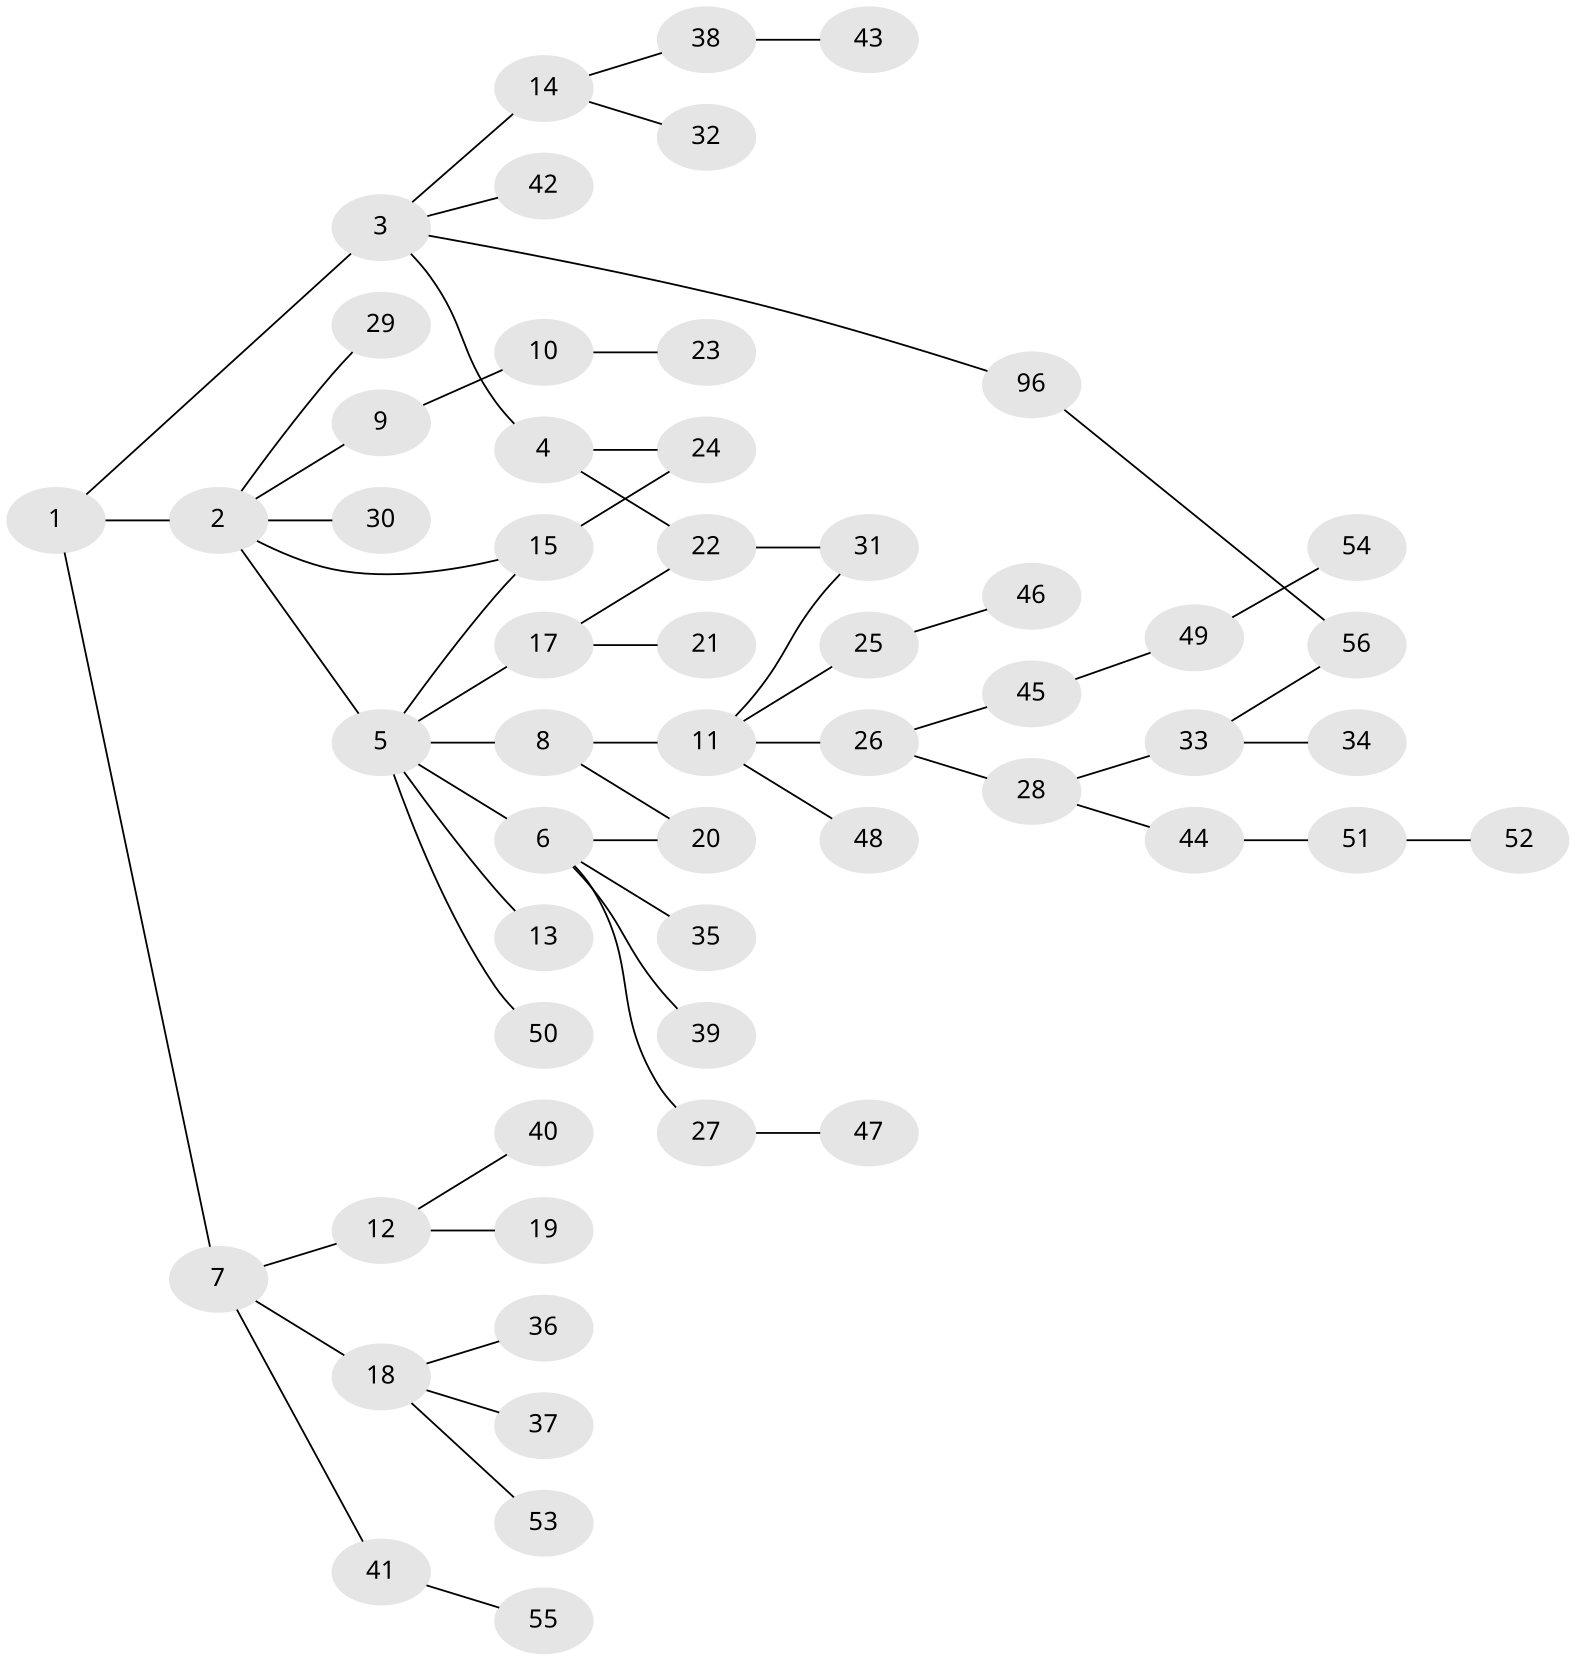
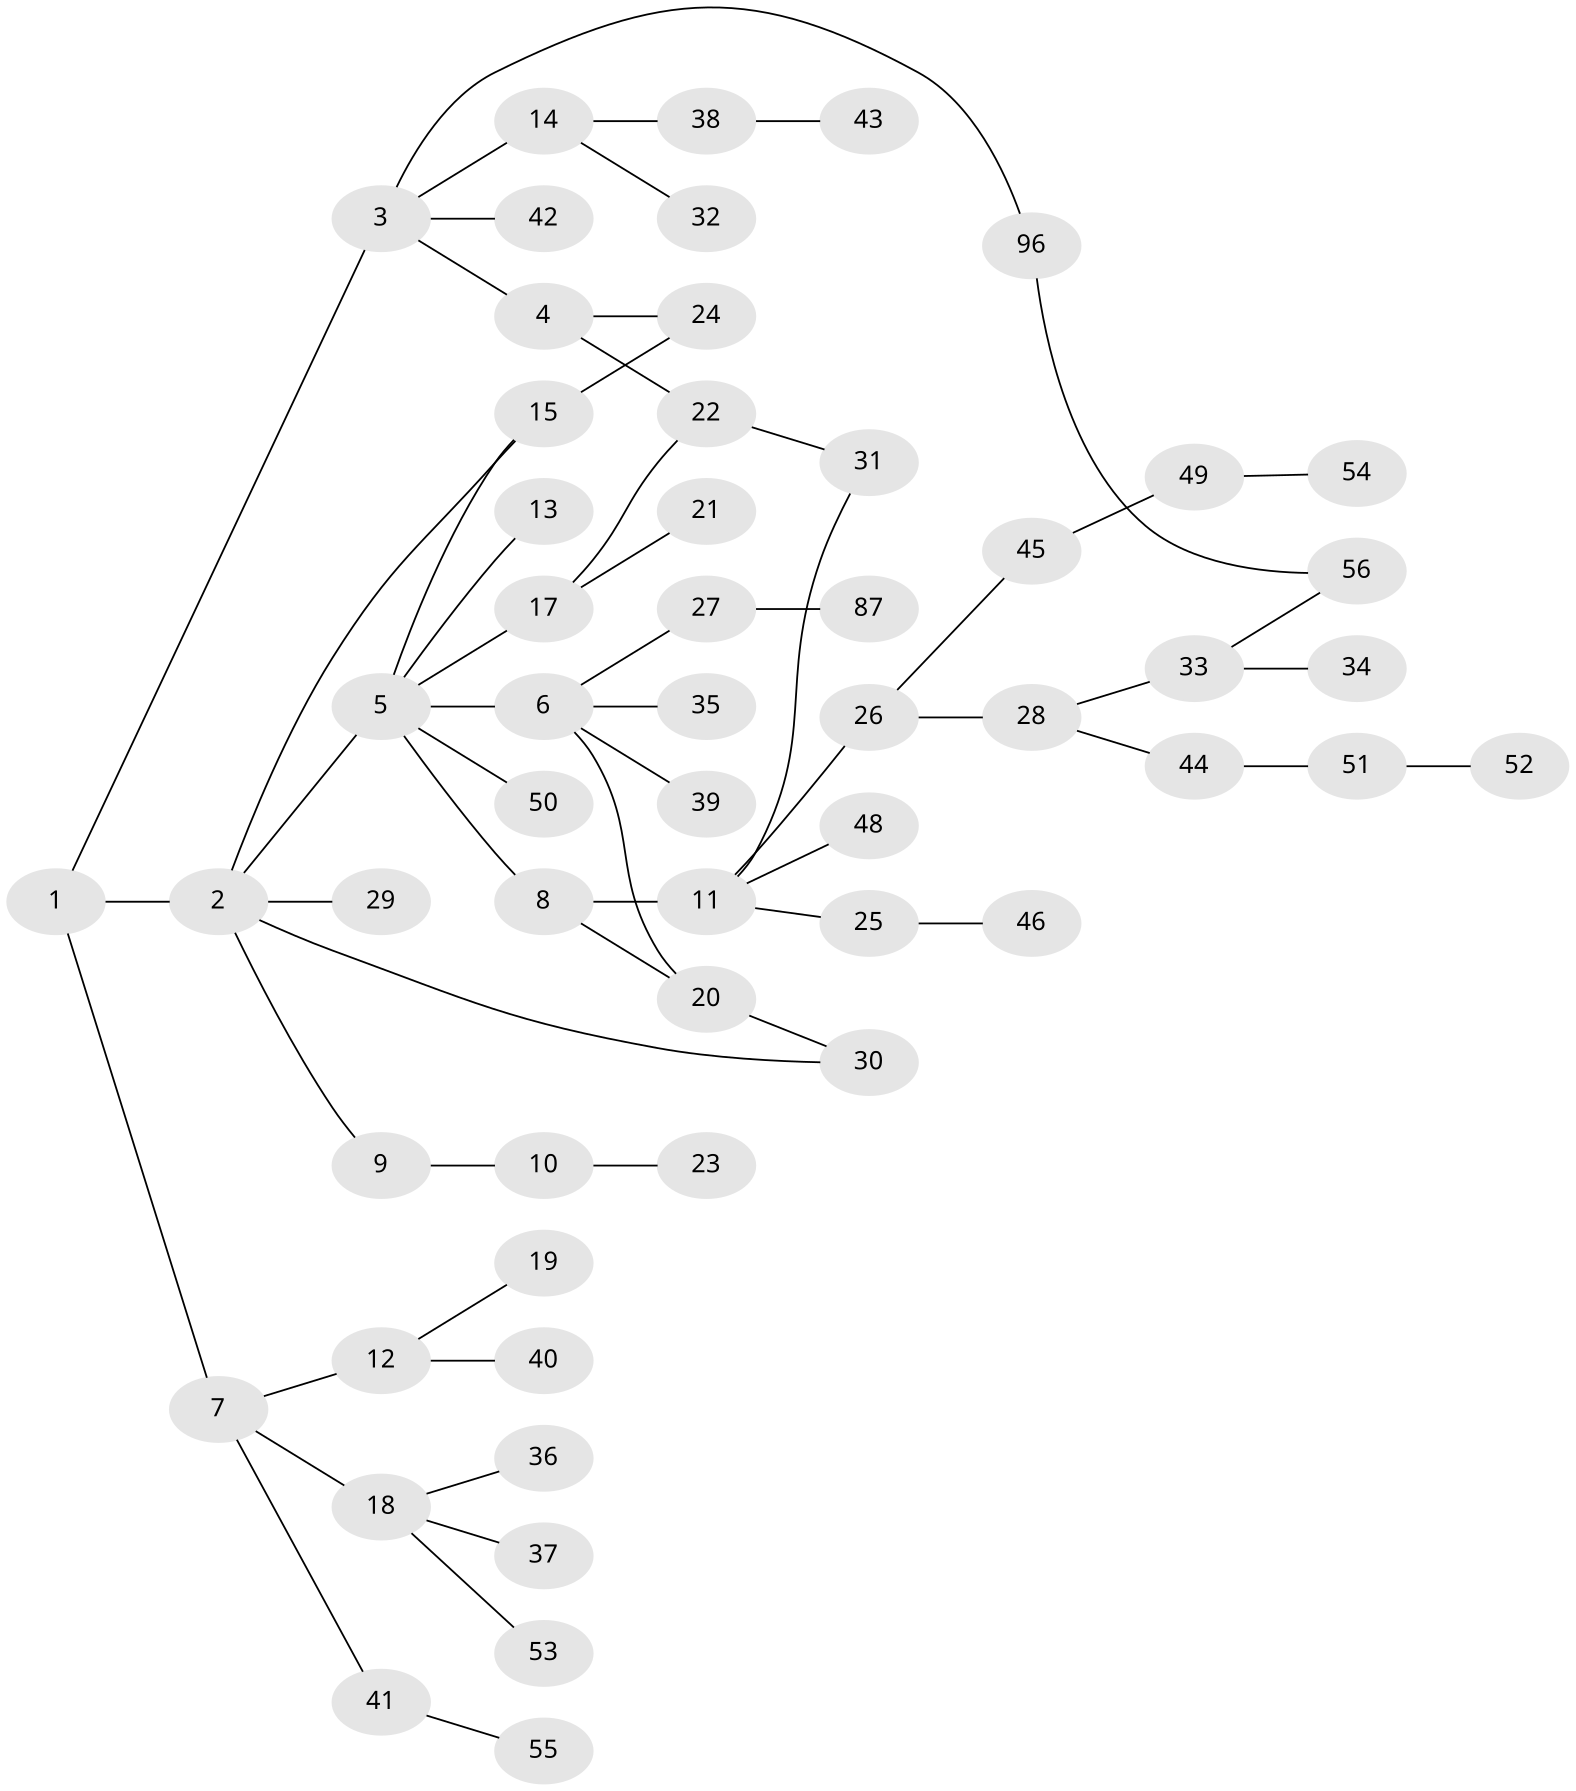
edge "20" -- "30": added
node "47": label "47" -> "87"
